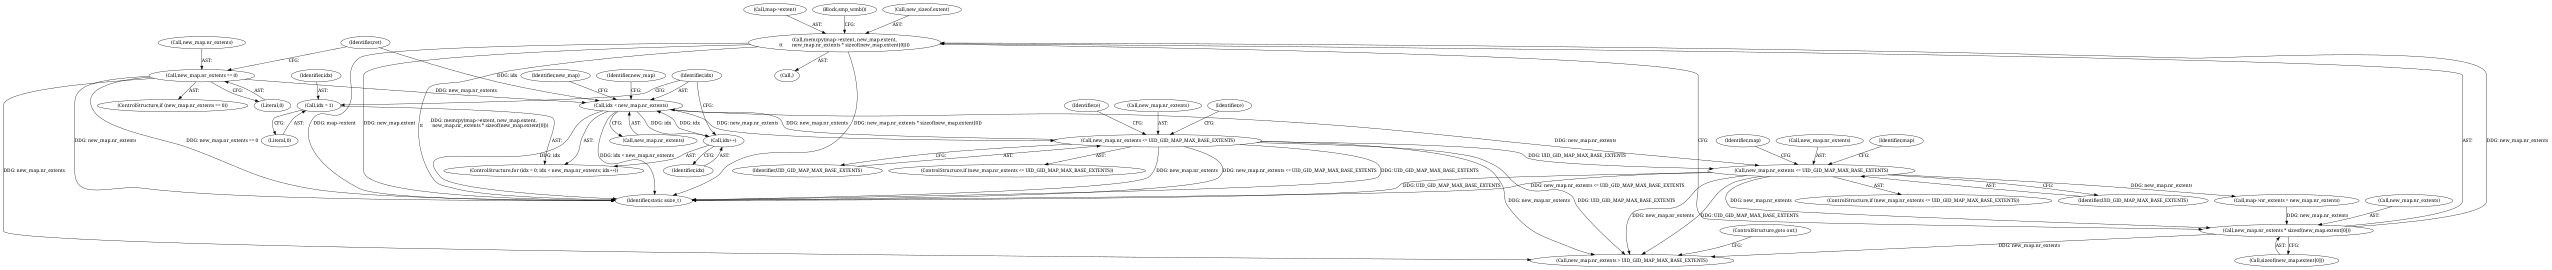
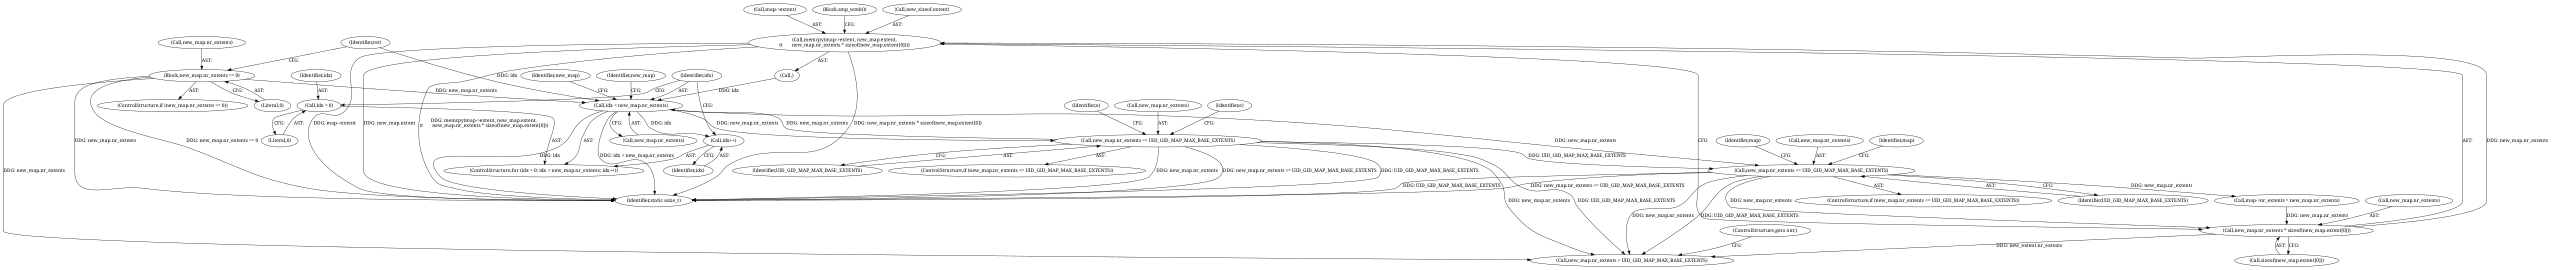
node "(Call,new_map.nr_extents == 0)": label "(Call,new_map.nr_extents == 0)" -> "(Block,new_map.nr_extents == 0)"
node "(Call,idx = 1)": label "(Call,idx = 1)" -> "(Call,idx = 0)"
edge "(Call,idx++)" -> "(Call,idx < new_map.nr_extents)": now "(Call,)" -> "(Call,idx < new_map.nr_extents)"
edge "(Call,new_map.nr_extents * sizeof(new_map.extent[0]))" -> "(Call,new_map.nr_extents > UID_GID_MAP_MAX_BASE_EXTENTS)": label "DDG: new_map.nr_extents" -> "DDG: new_extent.nr_extents"
